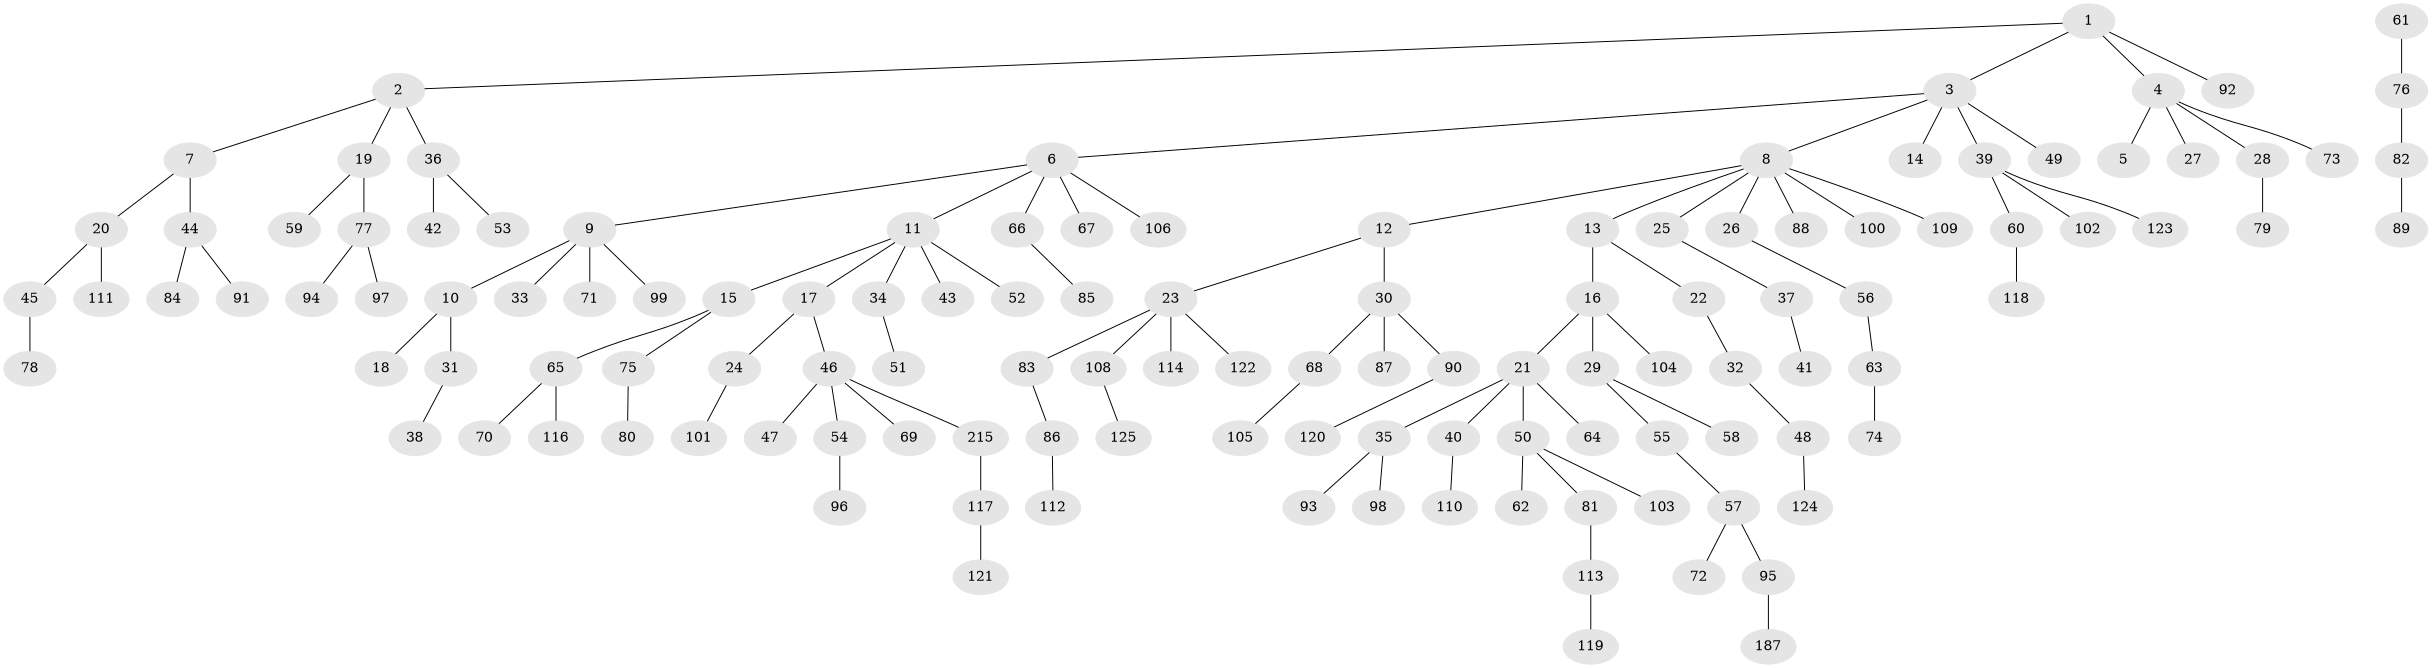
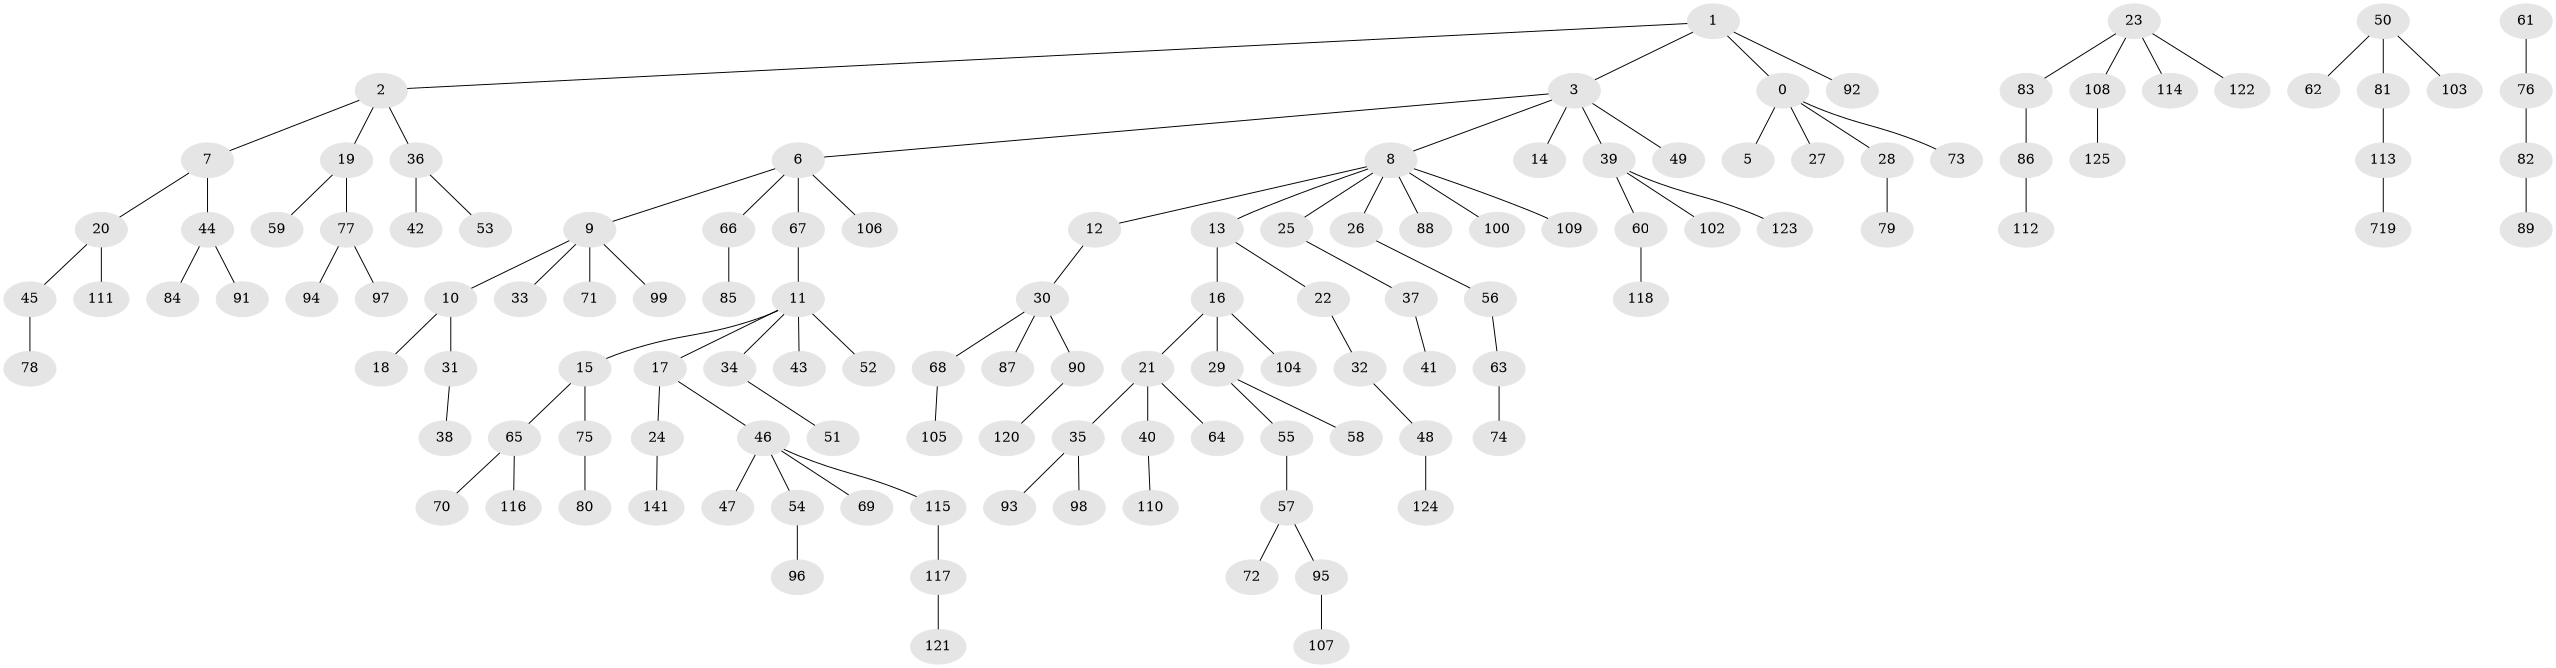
node "4": label "4" -> "0"
edge "6" -- "11": now "67" -- "11"
edge "12" -- "23": removed
edge "21" -- "50": removed
node "101": label "101" -> "141"
node "215": label "215" -> "115"
node "119": label "119" -> "719"
node "187": label "187" -> "107"
